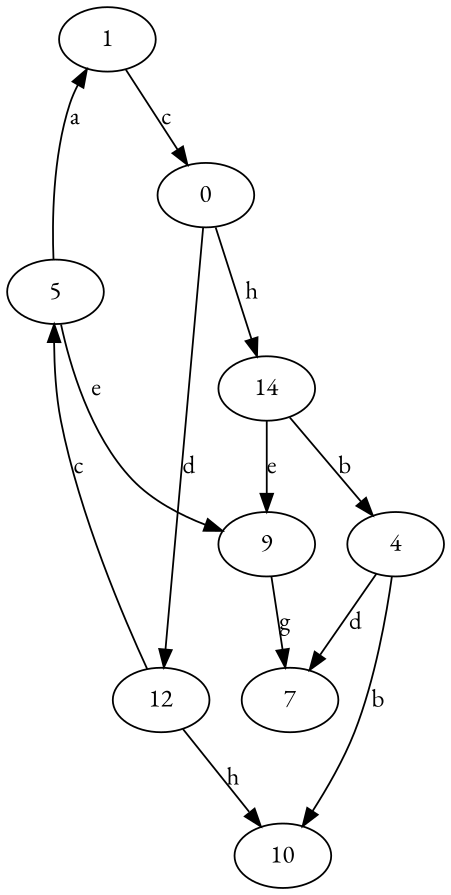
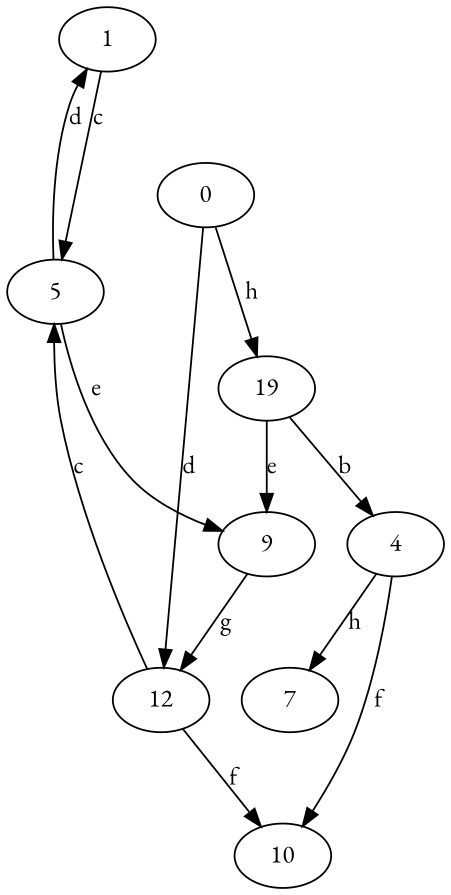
edge "1" -> "0": now "1" -> "5"
edge "5" -> "1": label "a" -> "d"
node "14": label "14" -> "19"
edge "9" -> "7": now "9" -> "12"
edge "4" -> "7": label "d" -> "h"
edge "4" -> "10": label "b" -> "f"
edge "12" -> "10": label "h" -> "f"
